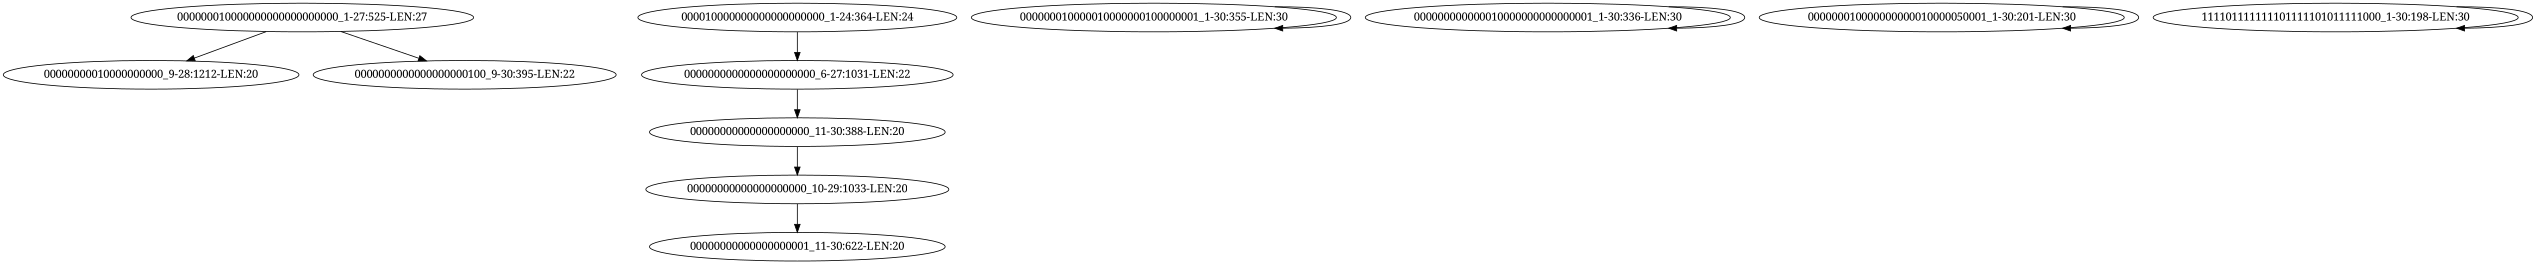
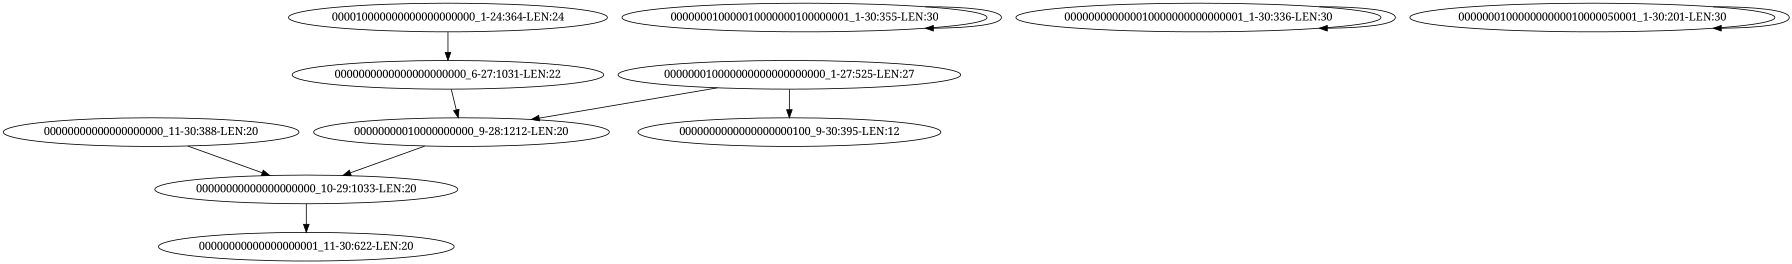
node "111101111111101111101011111000_1-30:198-LEN:30": removed
node "0000000000000000000100_9-30:395-LEN:22": label "0000000000000000000100_9-30:395-LEN:22" -> "0000000000000000000100_9-30:395-LEN:12"
edge "0000000000000000000000_6-27:1031-LEN:22" -> "00000000000000000000_11-30:388-LEN:20": now "0000000000000000000000_6-27:1031-LEN:22" -> "00000000010000000000_9-28:1212-LEN:20"
edge "00000000010000000000_9-28:1212-LEN:20" -> "00000000000000000000_10-29:1033-LEN:20": added
